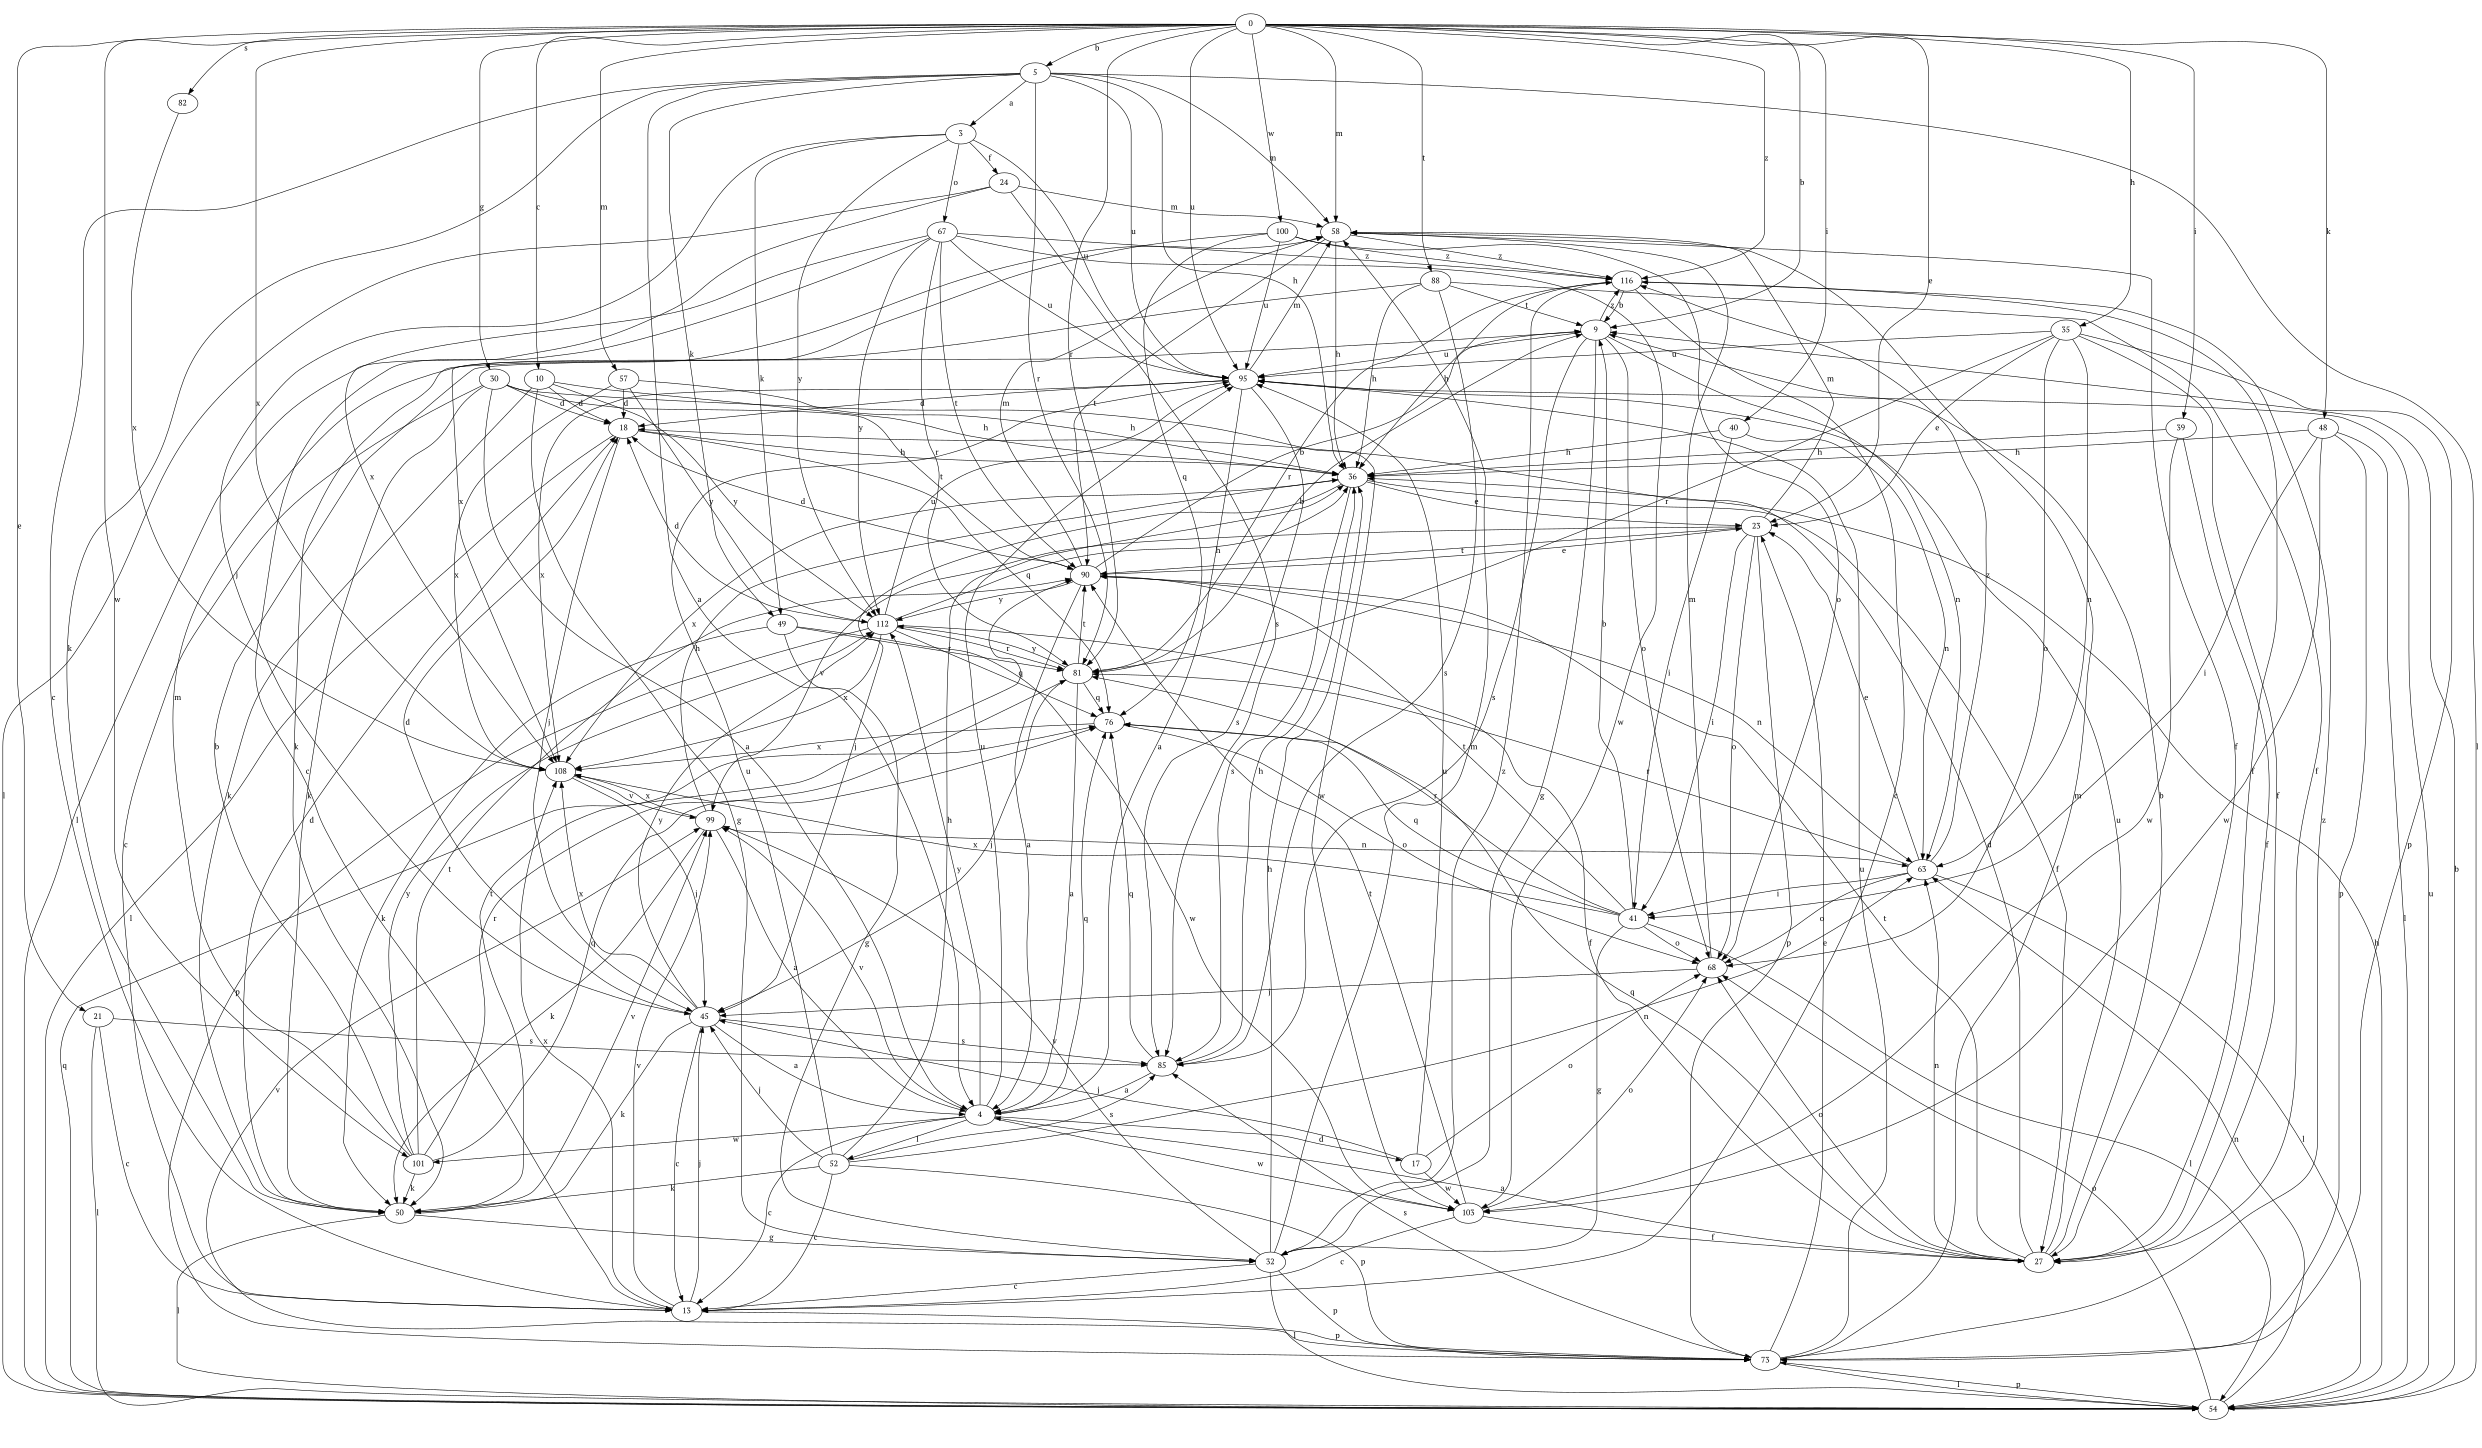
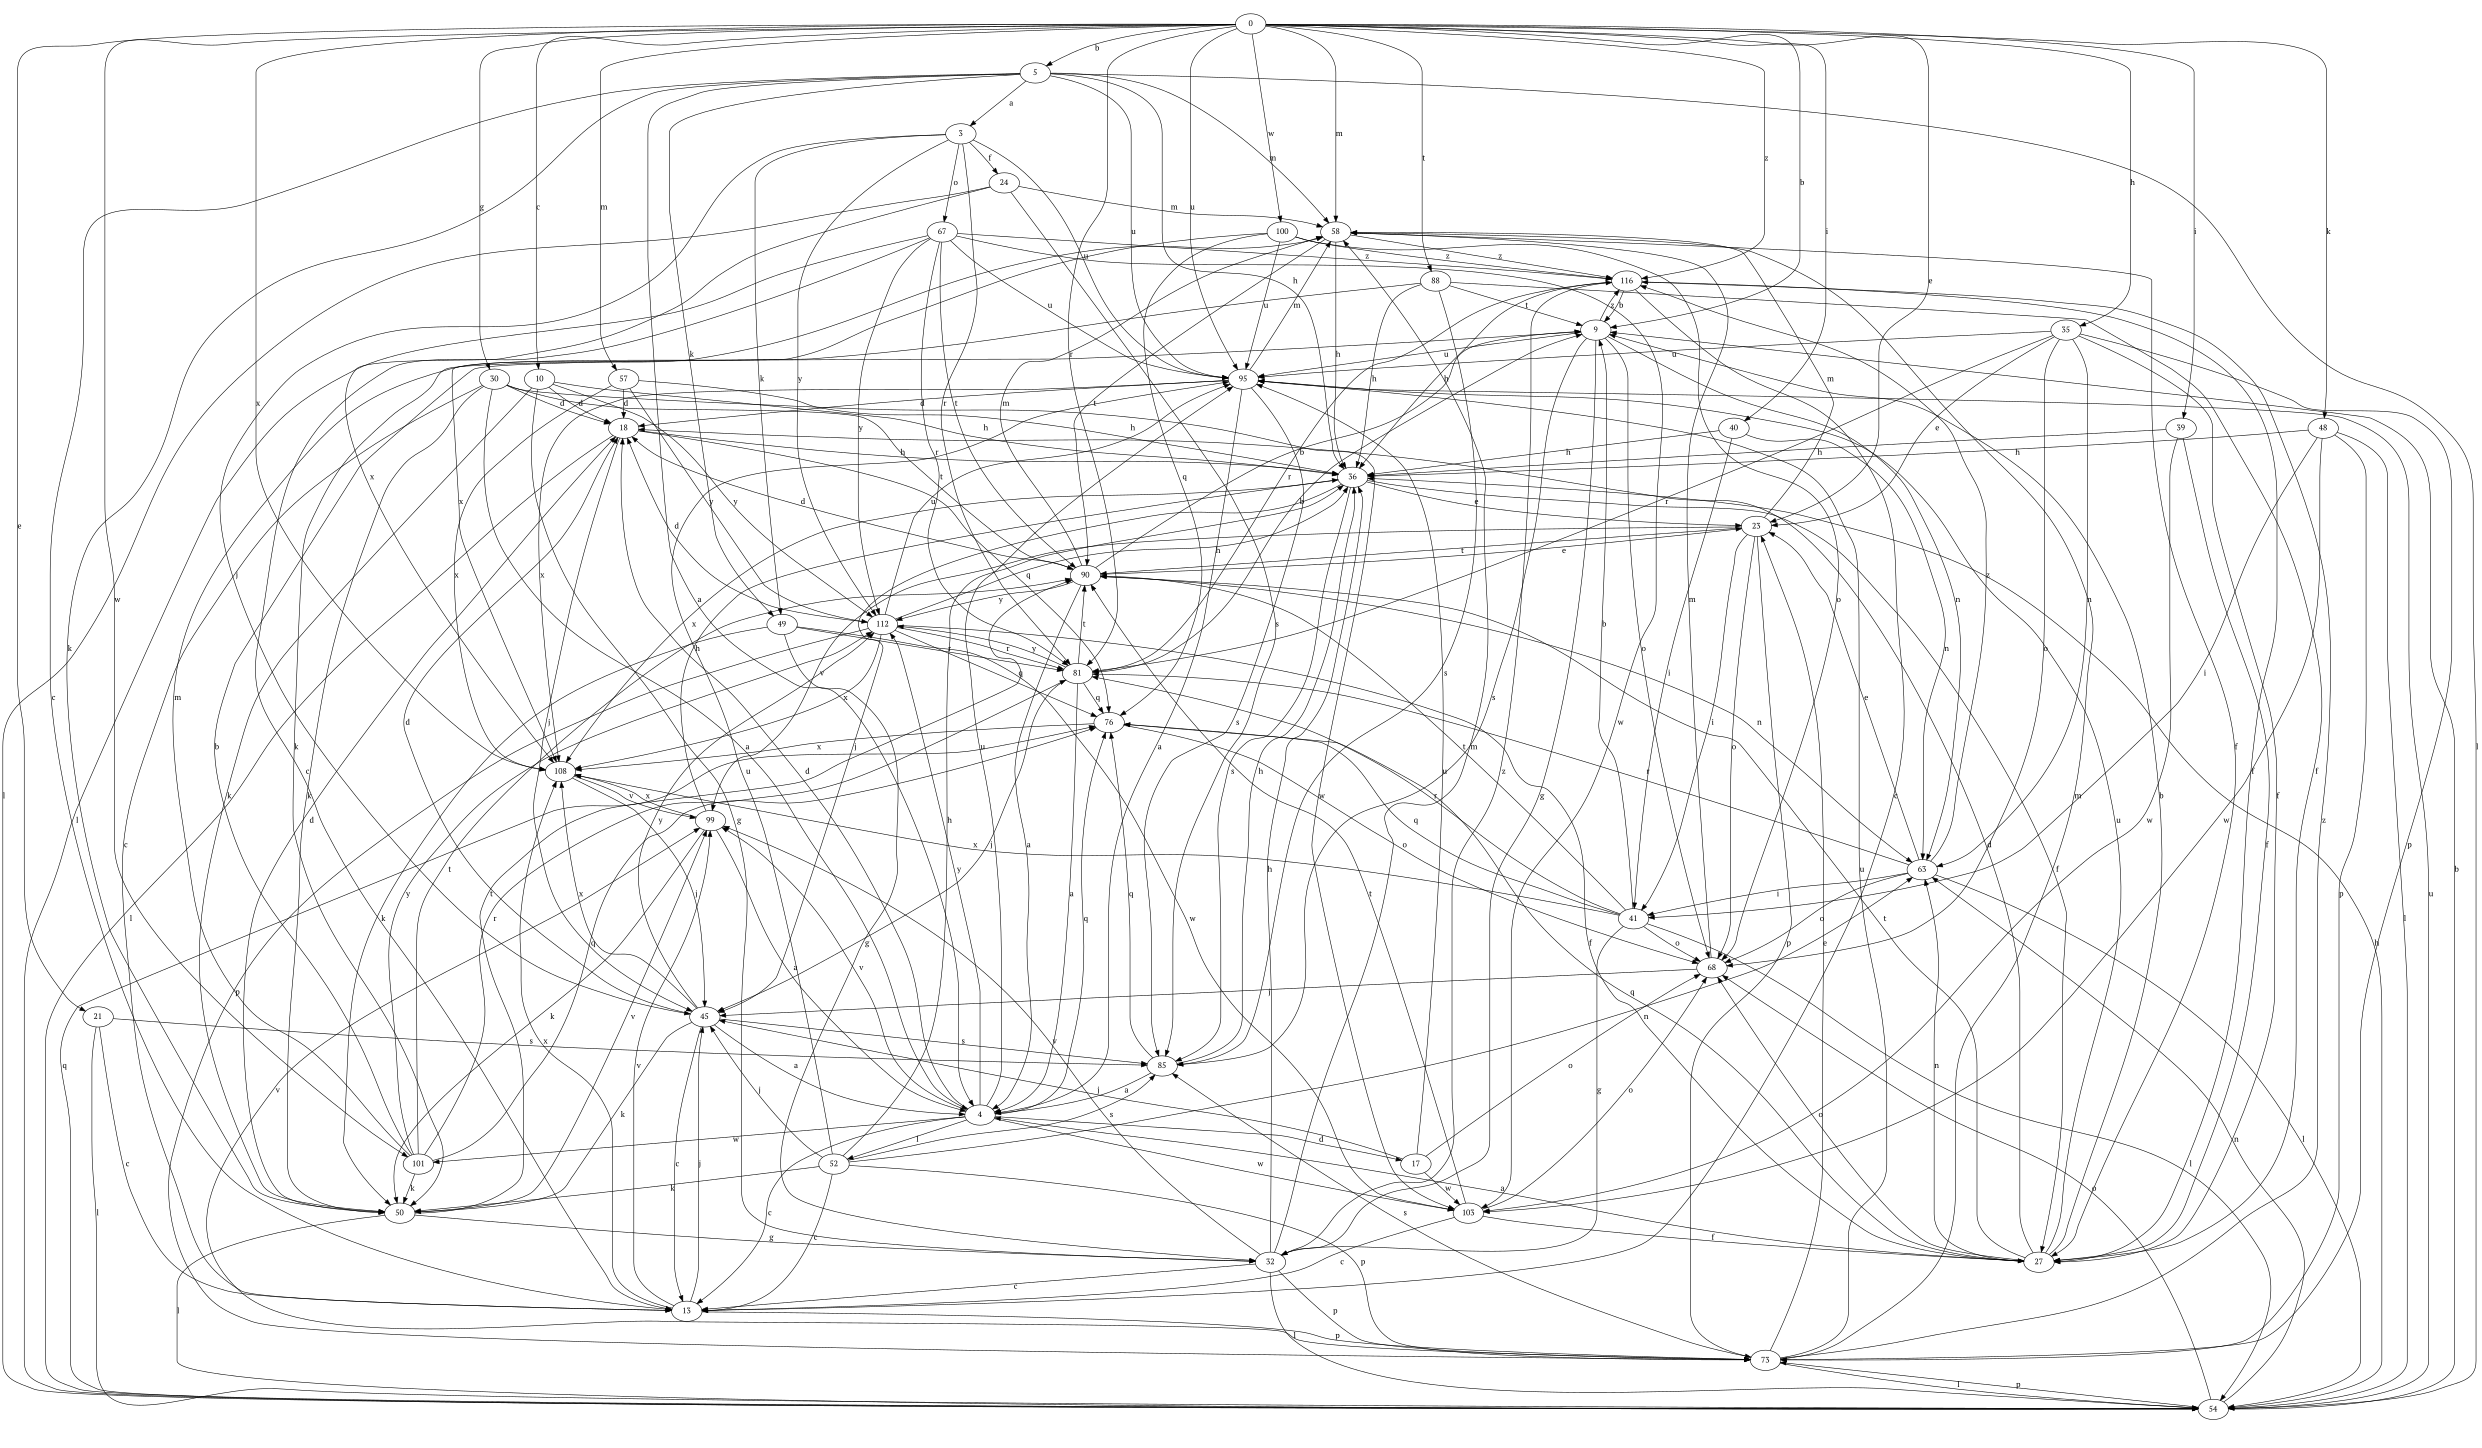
node "82": removed
edge "5" -> "81": now "3" -> "81"
edge "4" -> "18": added, label "d"
edge "99" -> "63": removed, label "n"
